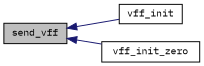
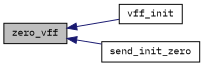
node "send_vff": label "send_vff" -> "zero_vff"
node "vff_init_zero": label "vff_init_zero" -> "send_init_zero"
